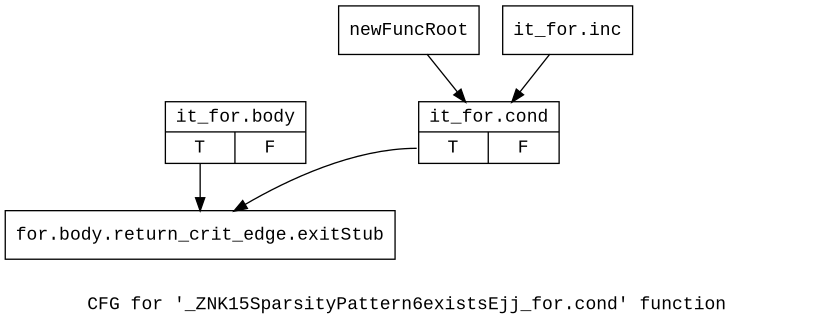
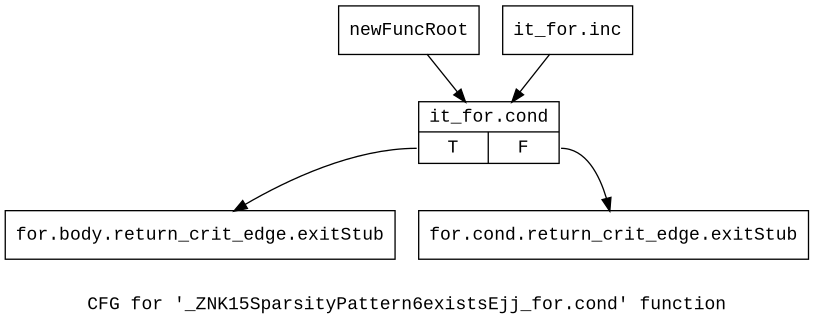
node "it_for.body": removed
node "for.cond.return_crit_edge.exitStub": added
